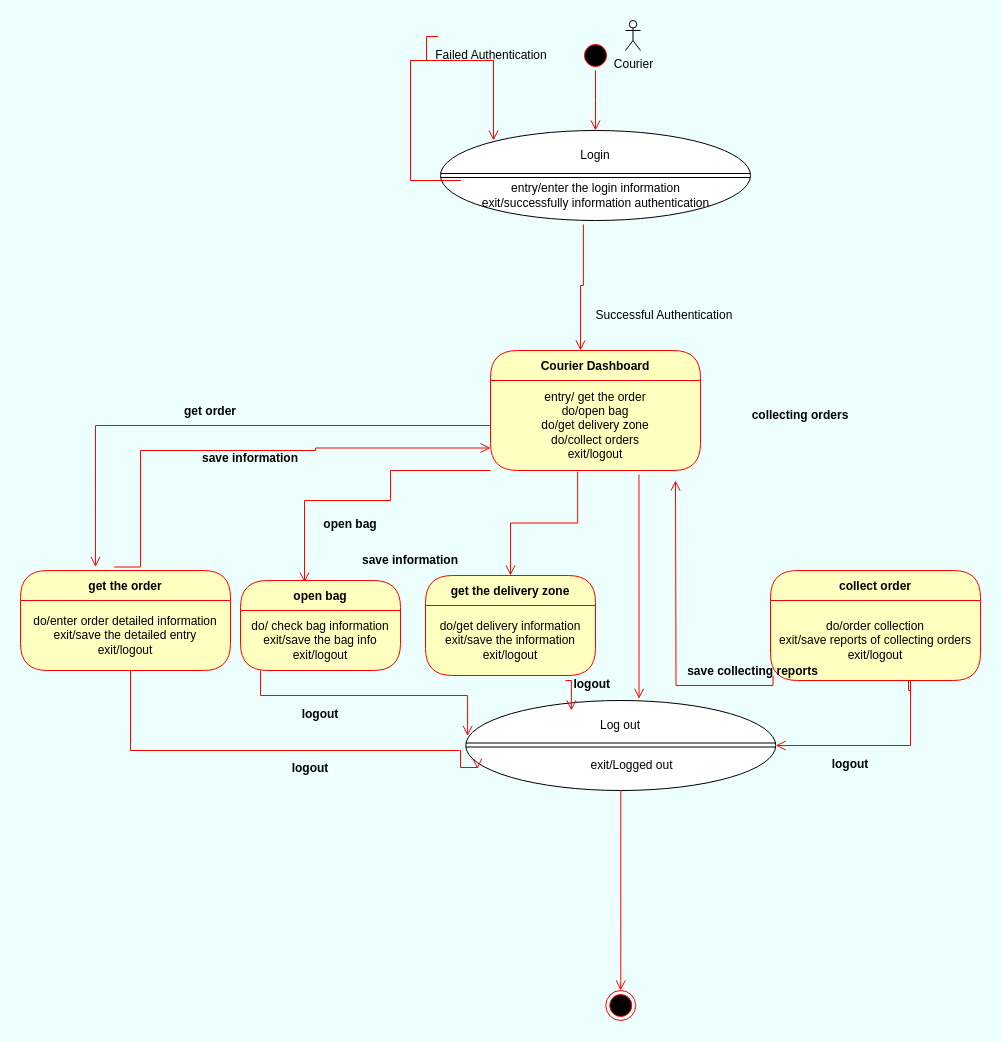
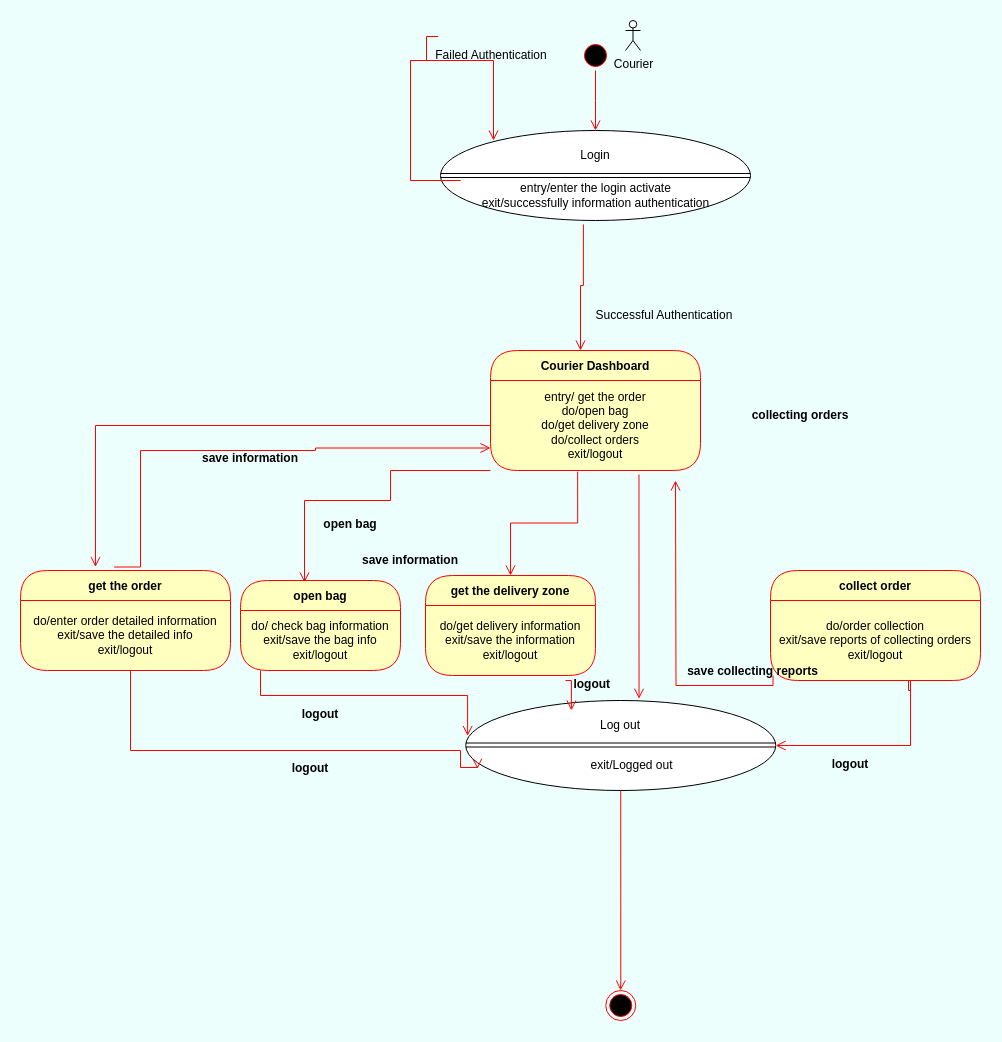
node "entry/enter the login information exit/successfully information authentication": label "entry/enter the login information exit/successfully information authentication" -> "entry/enter the login activate exit/successfully information authentication"
node "get order": removed
node "do/enter order detailed information exit/save the detailed entry exit/logout": label "do/enter order detailed information exit/save the detailed entry exit/logout" -> "do/enter order detailed information exit/save the detailed info exit/logout"
